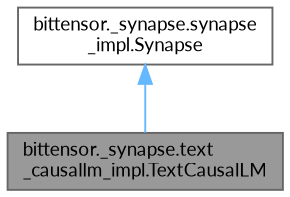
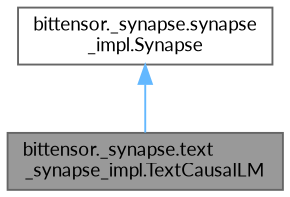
node "bittensor._synapse.text _causallm_impl.TextCausalLM": label "bittensor._synapse.text _causallm_impl.TextCausalLM" -> "bittensor._synapse.text _synapse_impl.TextCausalLM"
